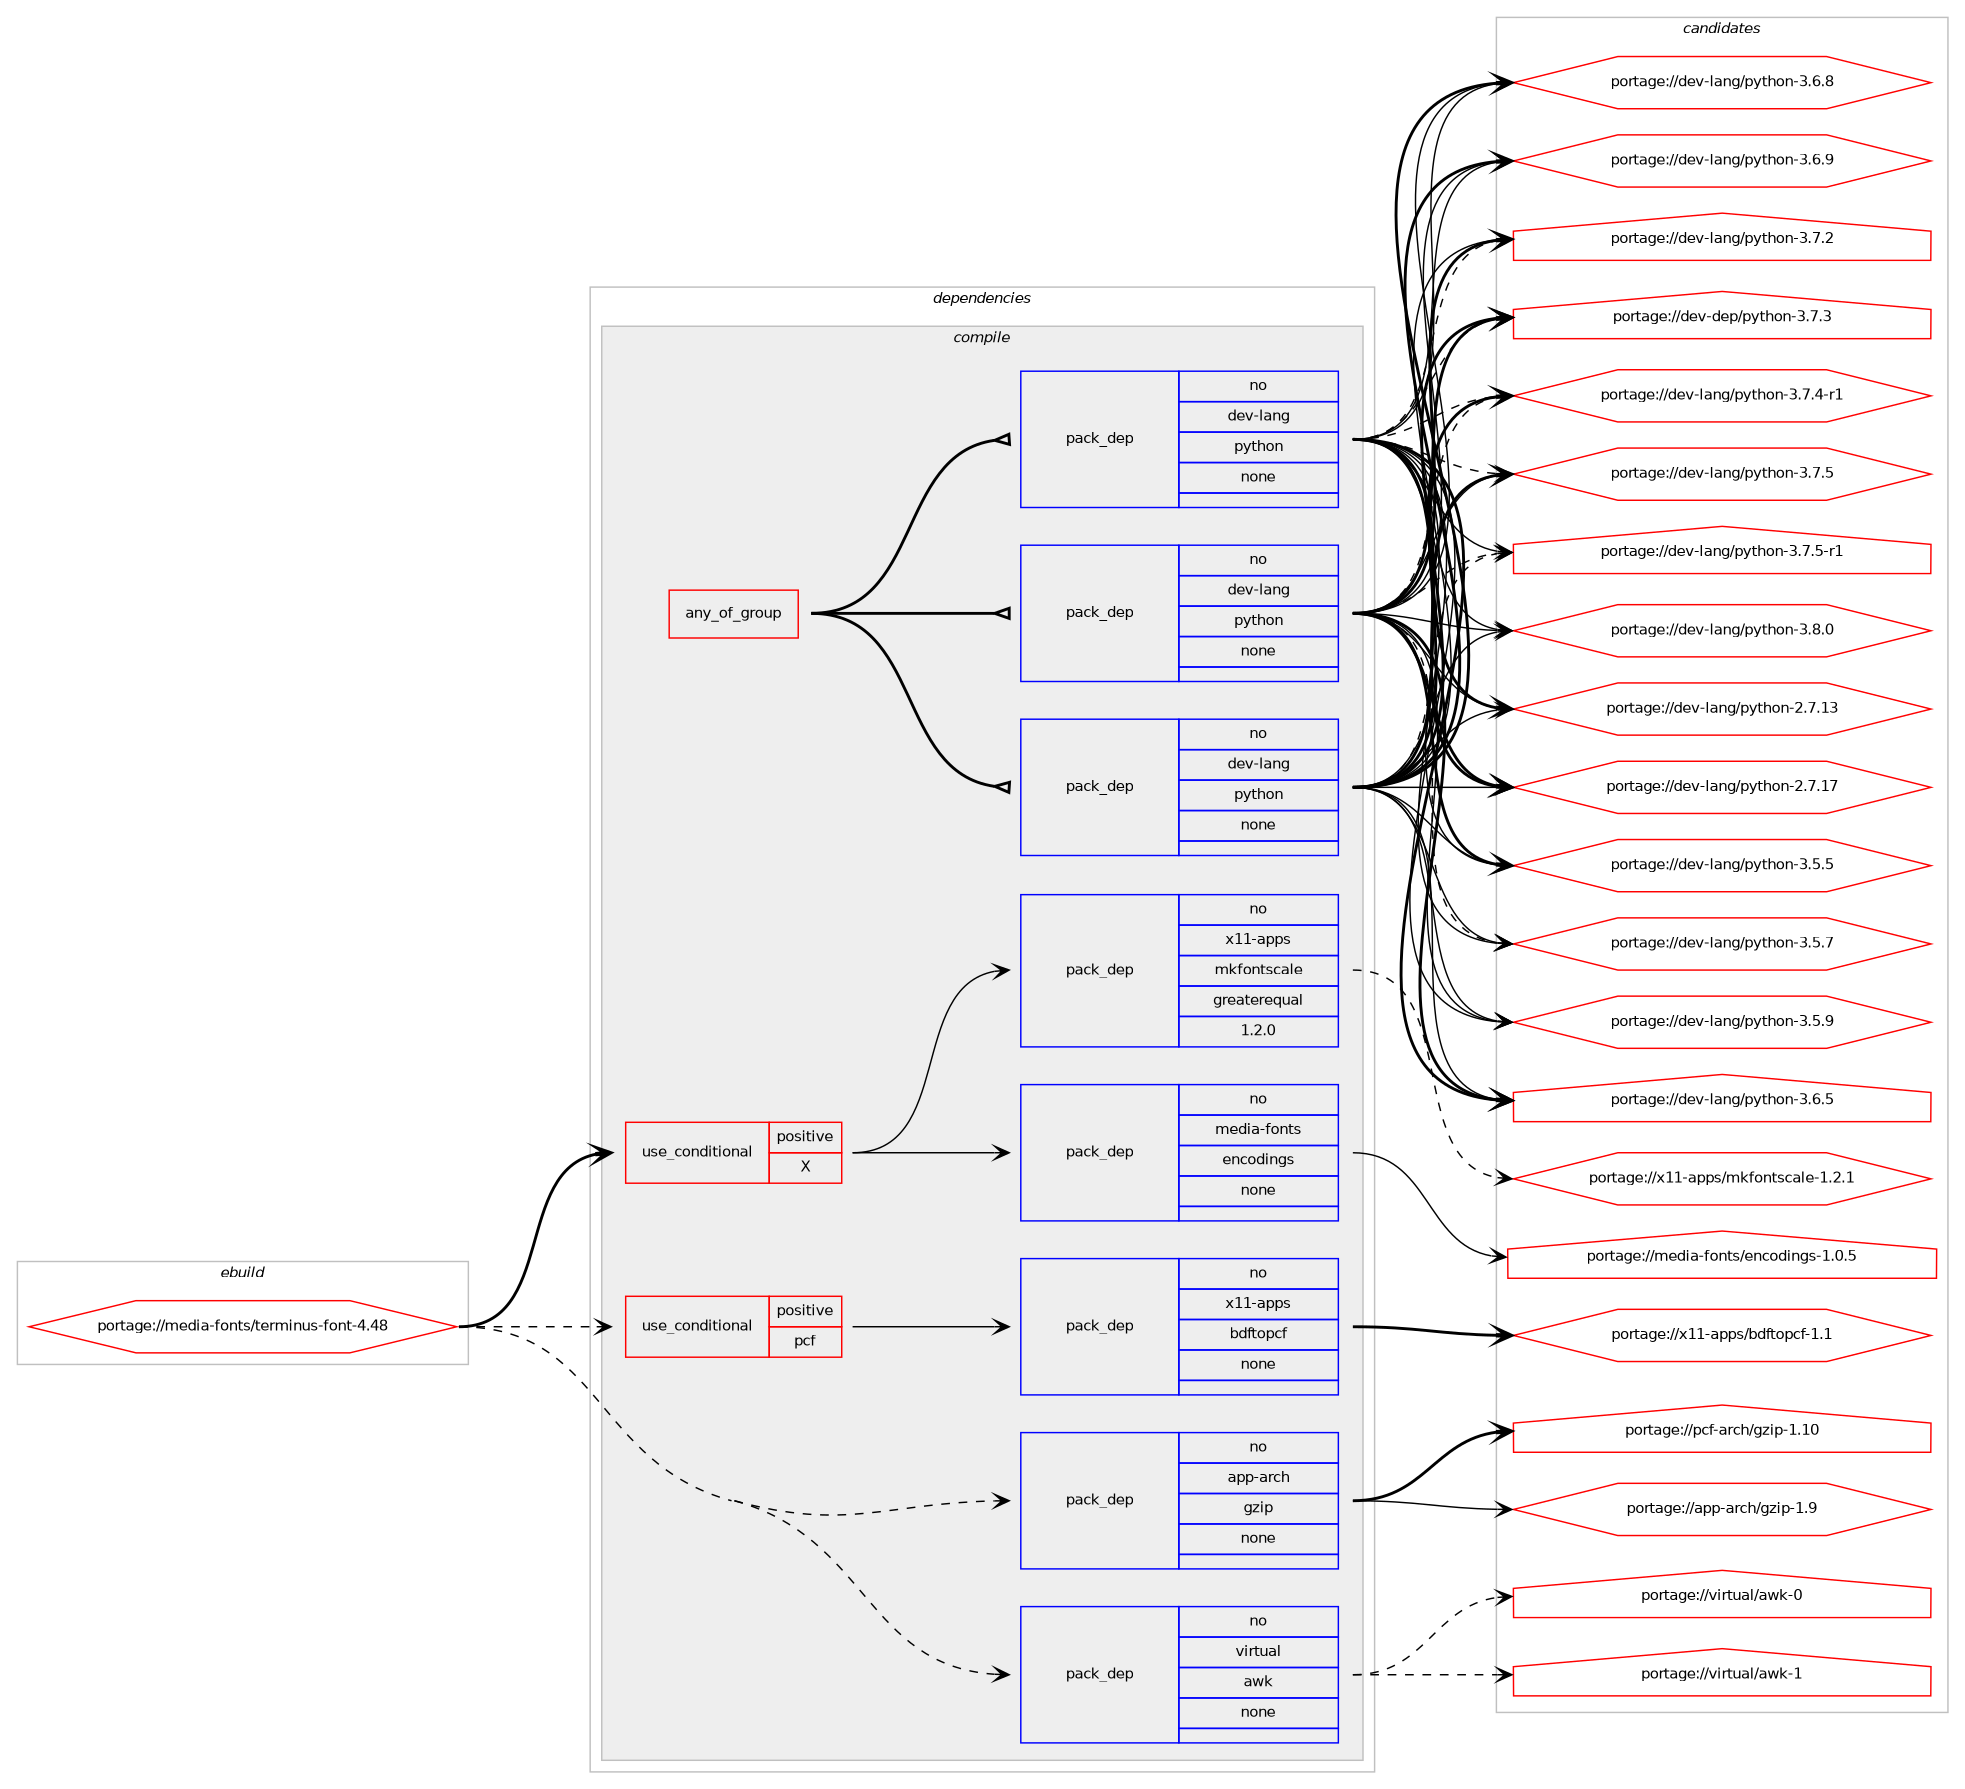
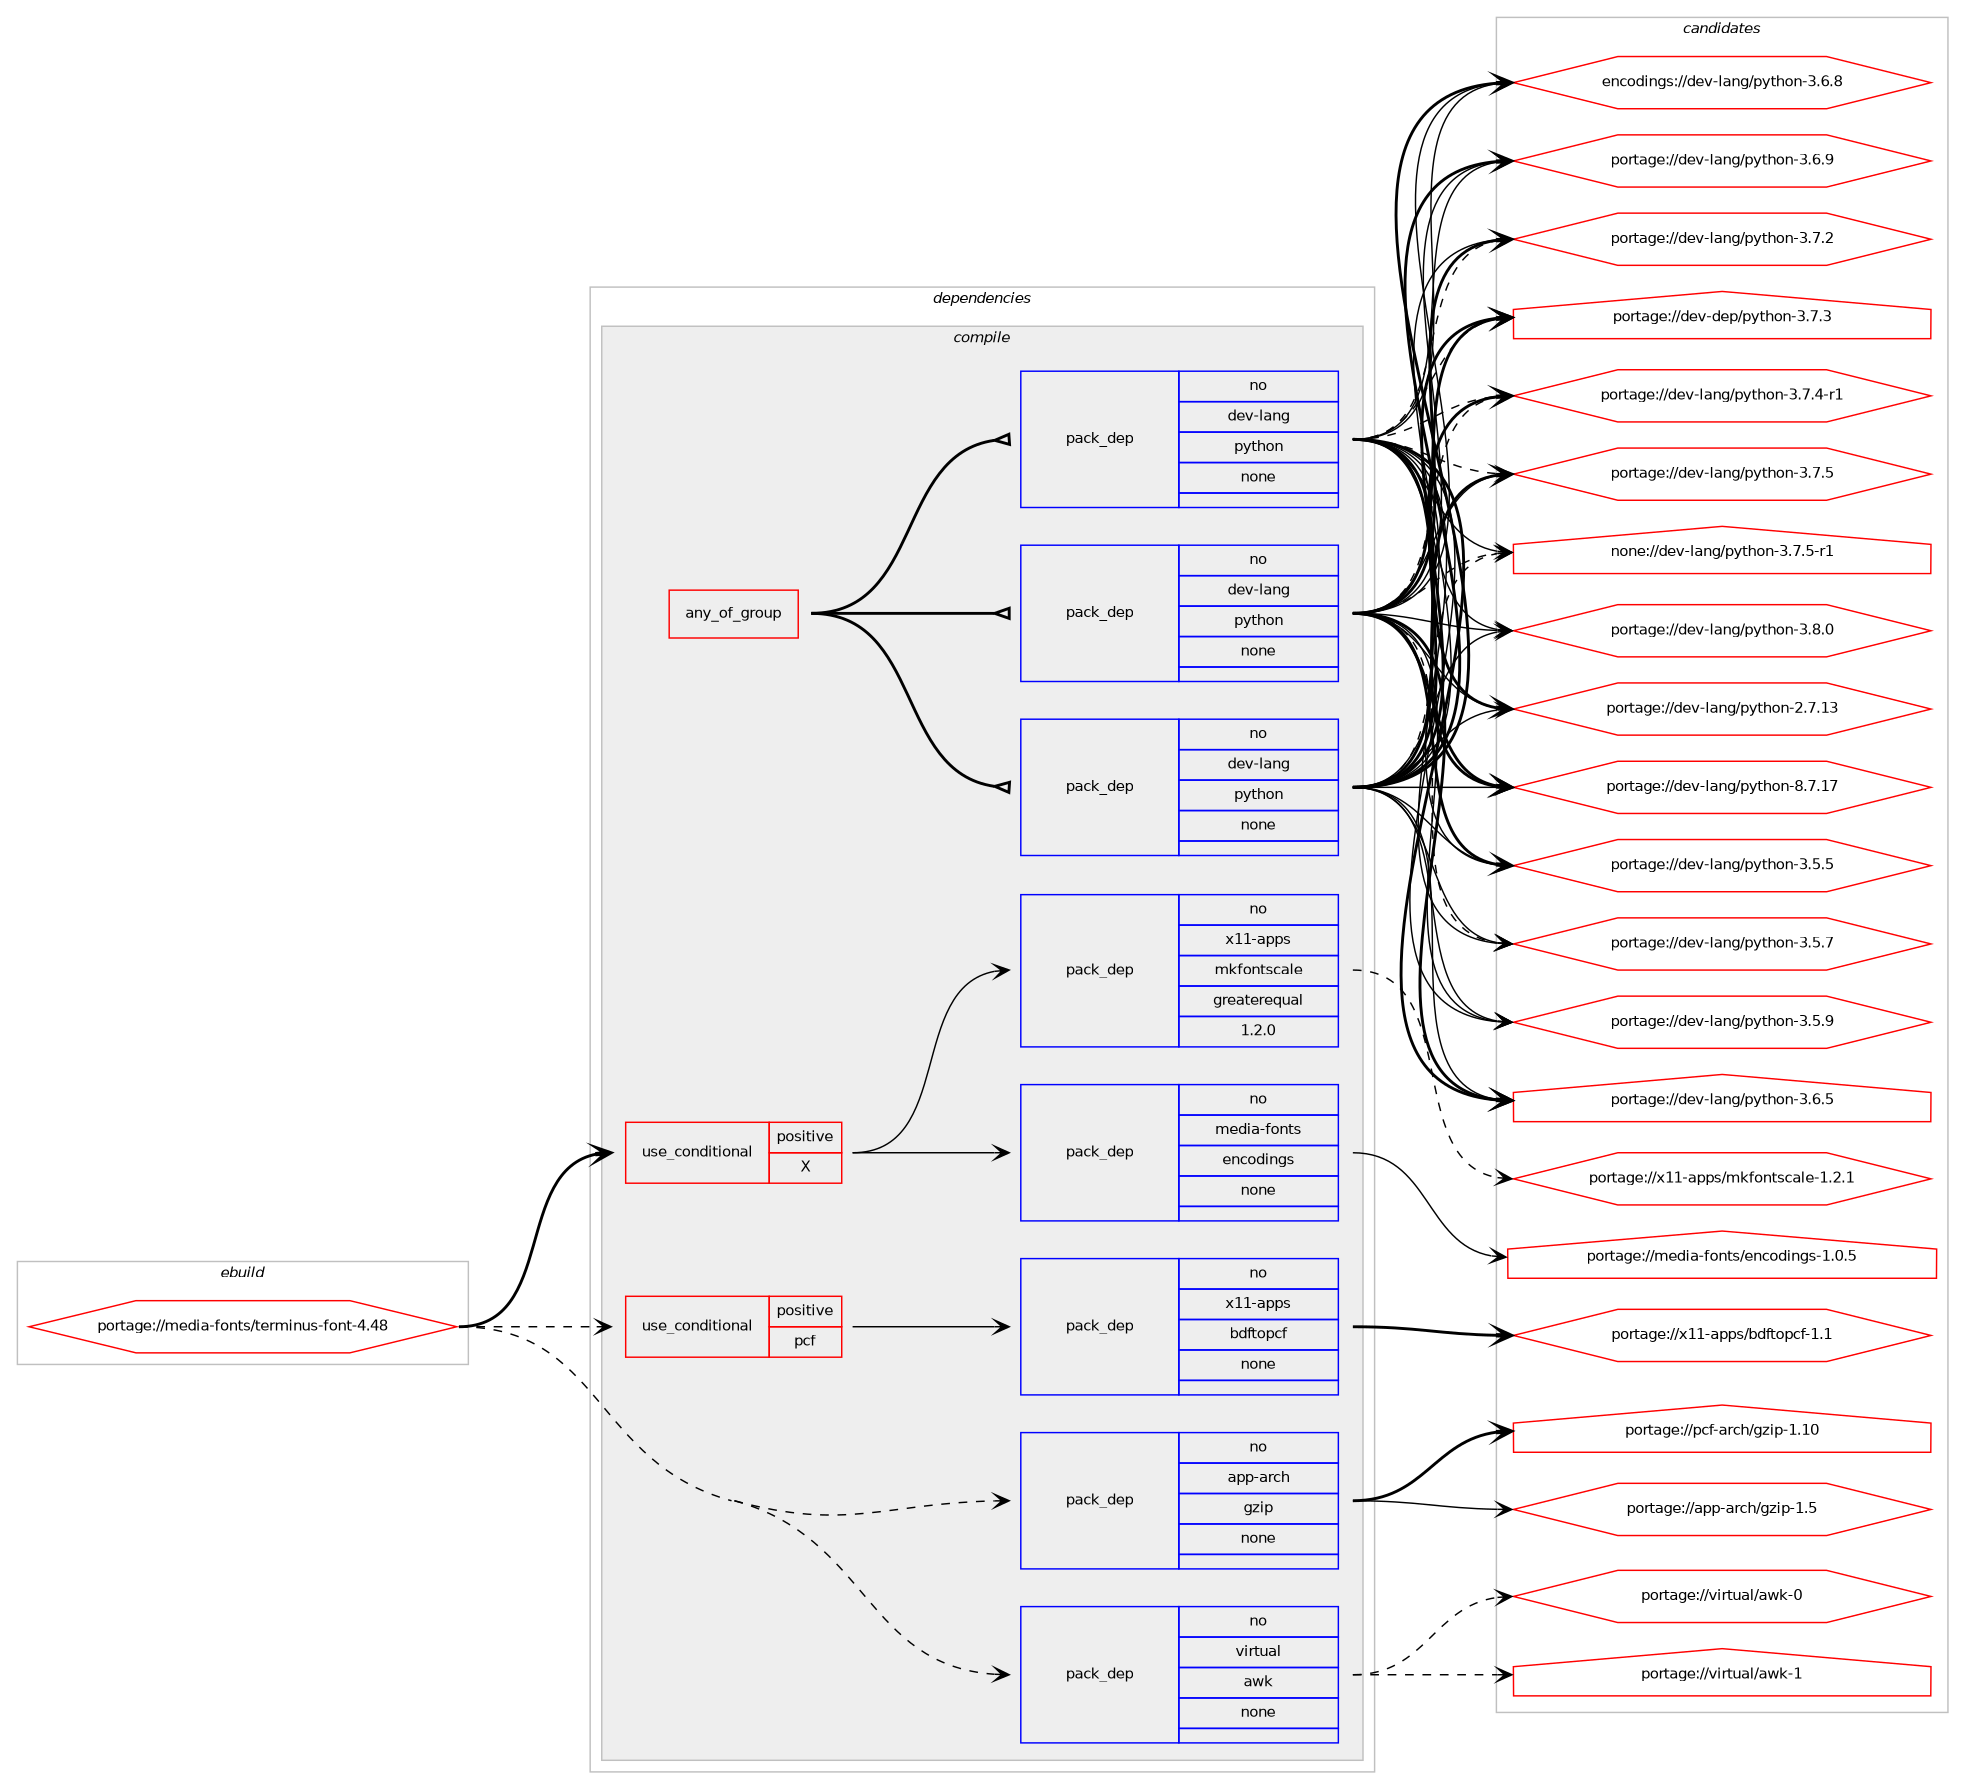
node "portage://dev-lang/python-3.6.8": label "portage://dev-lang/python-3.6.8" -> "encodings://dev-lang/python-3.6.8"
node "portage://dev-lang/python-3.7.2": shape house -> hexagon
node "portage://dev-lang/python-3.7.5-r1": label "portage://dev-lang/python-3.7.5-r1" -> "none://dev-lang/python-3.7.5-r1"
node "portage://dev-lang/python-2.7.17": label "portage://dev-lang/python-2.7.17" -> "portage://dev-lang/python-8.7.17"
node "portage://app-arch/gzip-1.9": label "portage://app-arch/gzip-1.9" -> "portage://app-arch/gzip-1.5"
node "portage://virtual/awk-0": shape house -> hexagon
